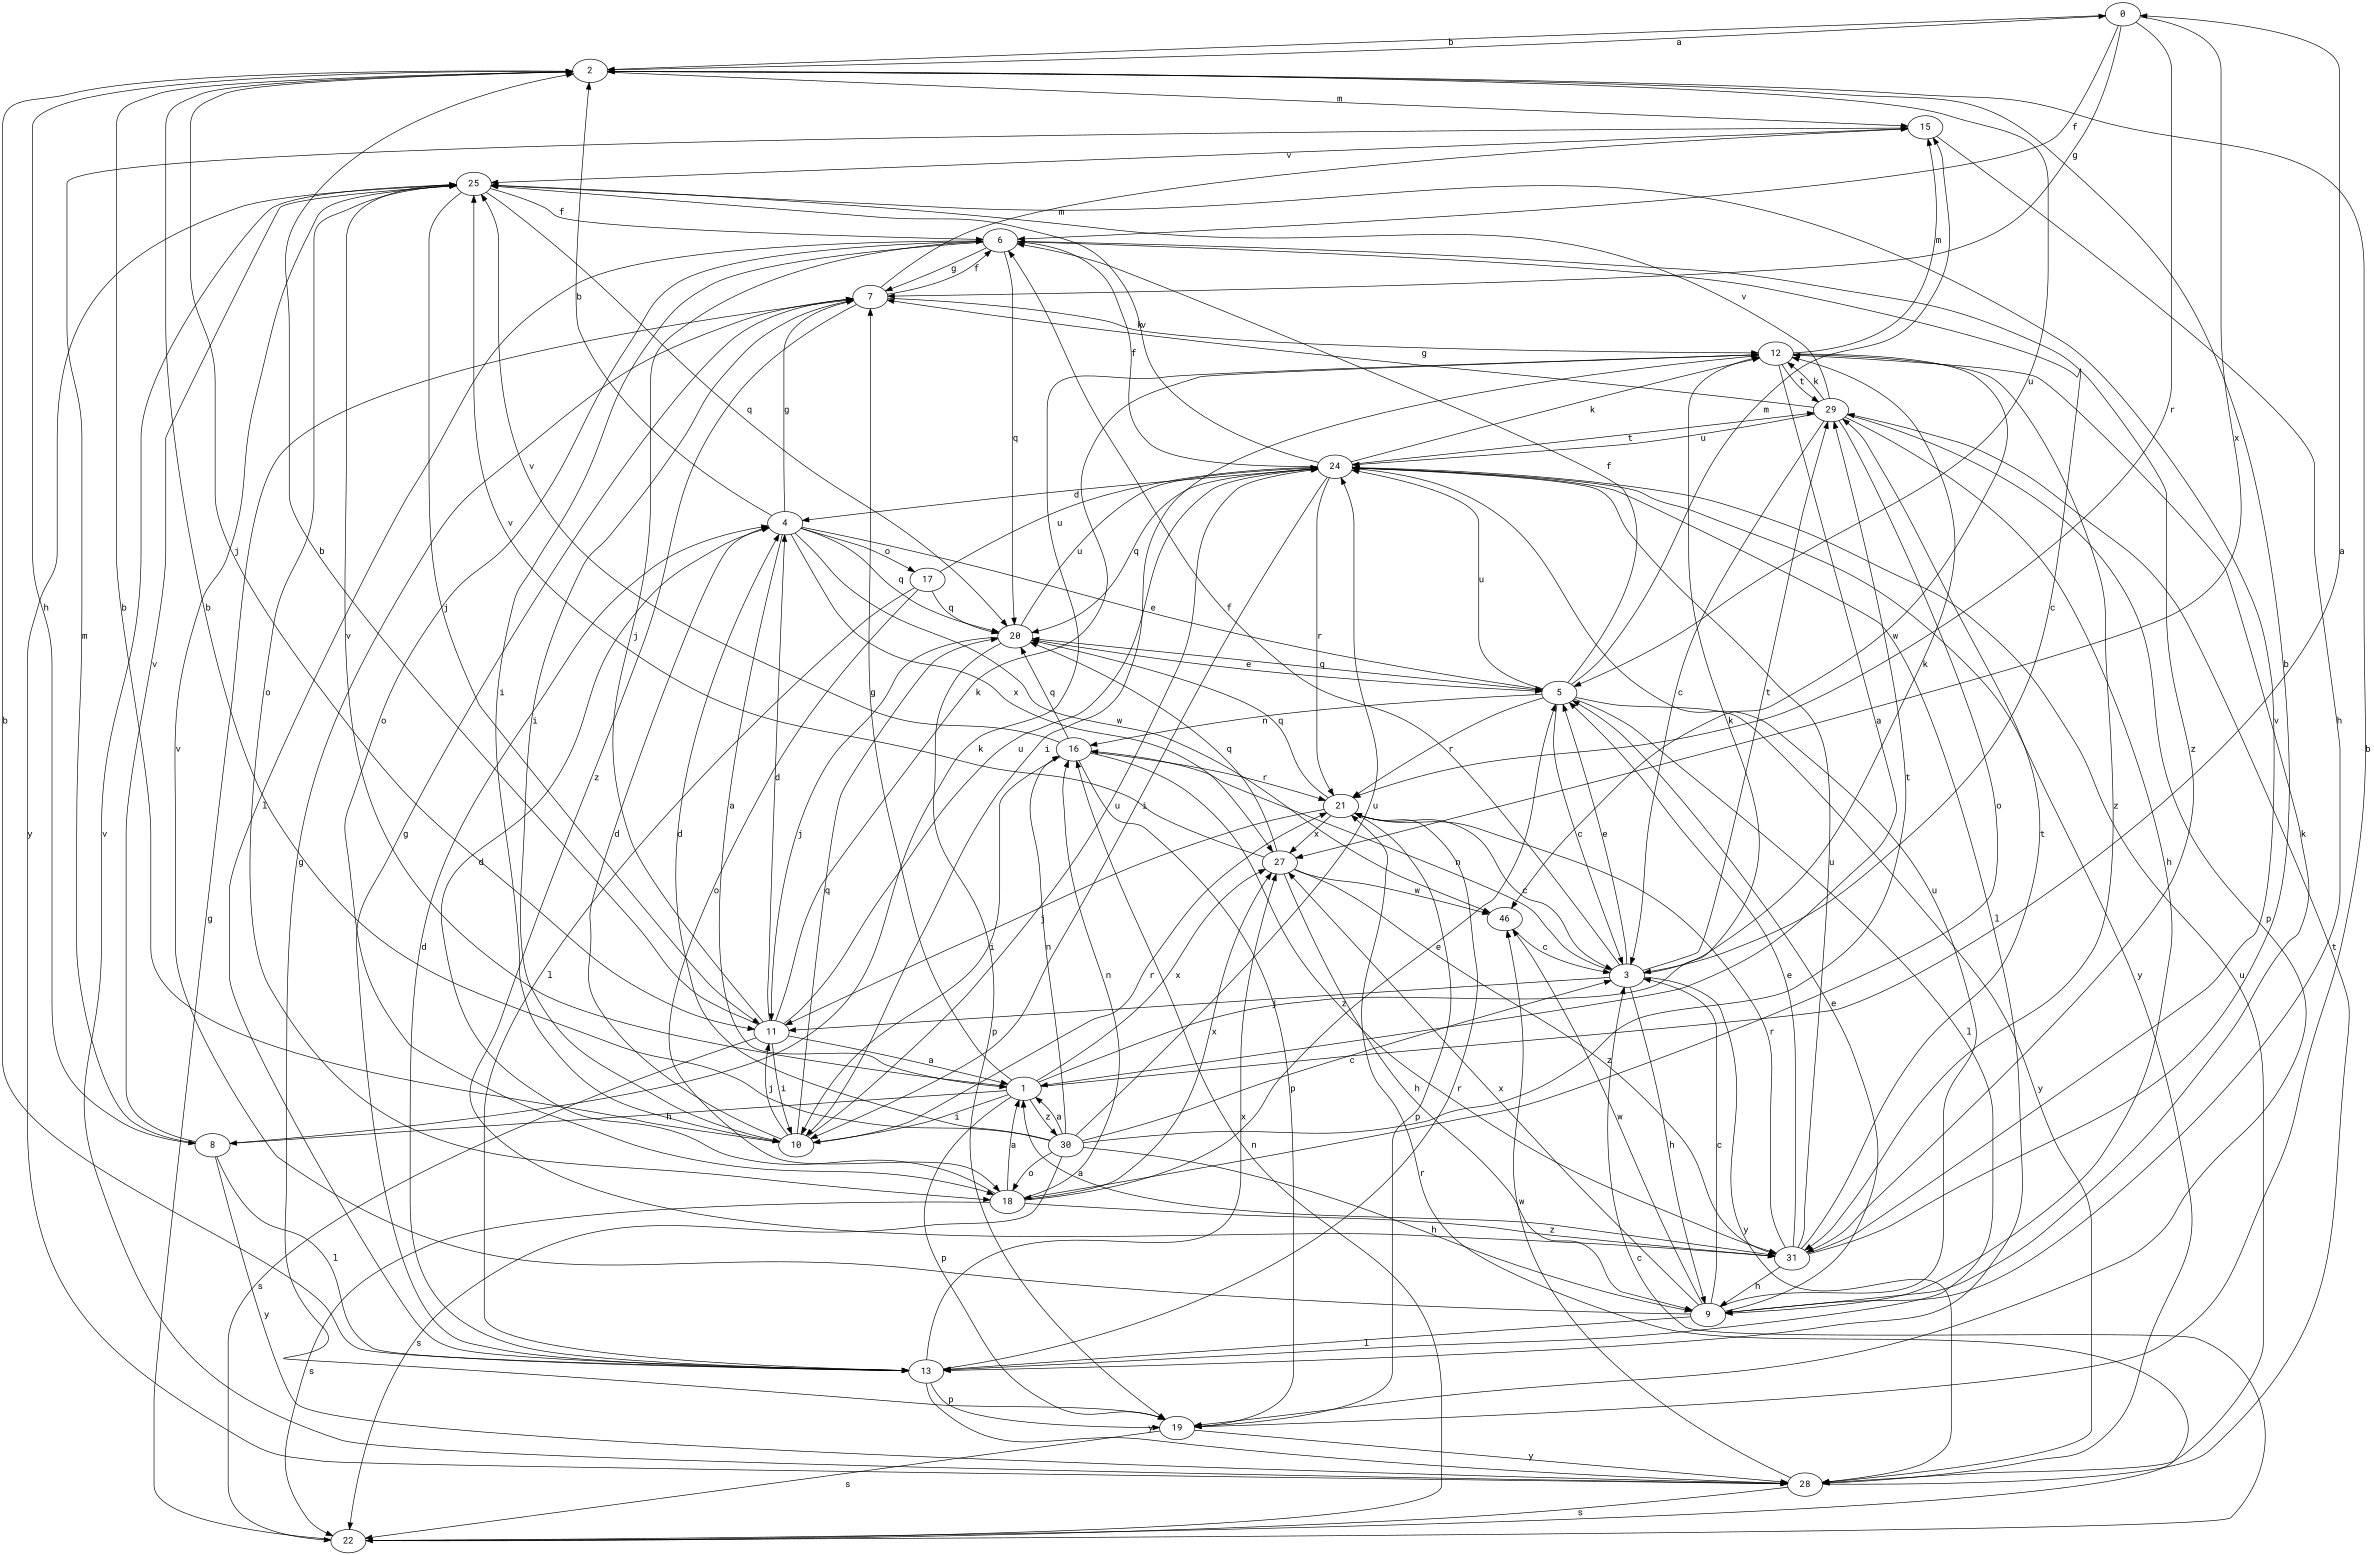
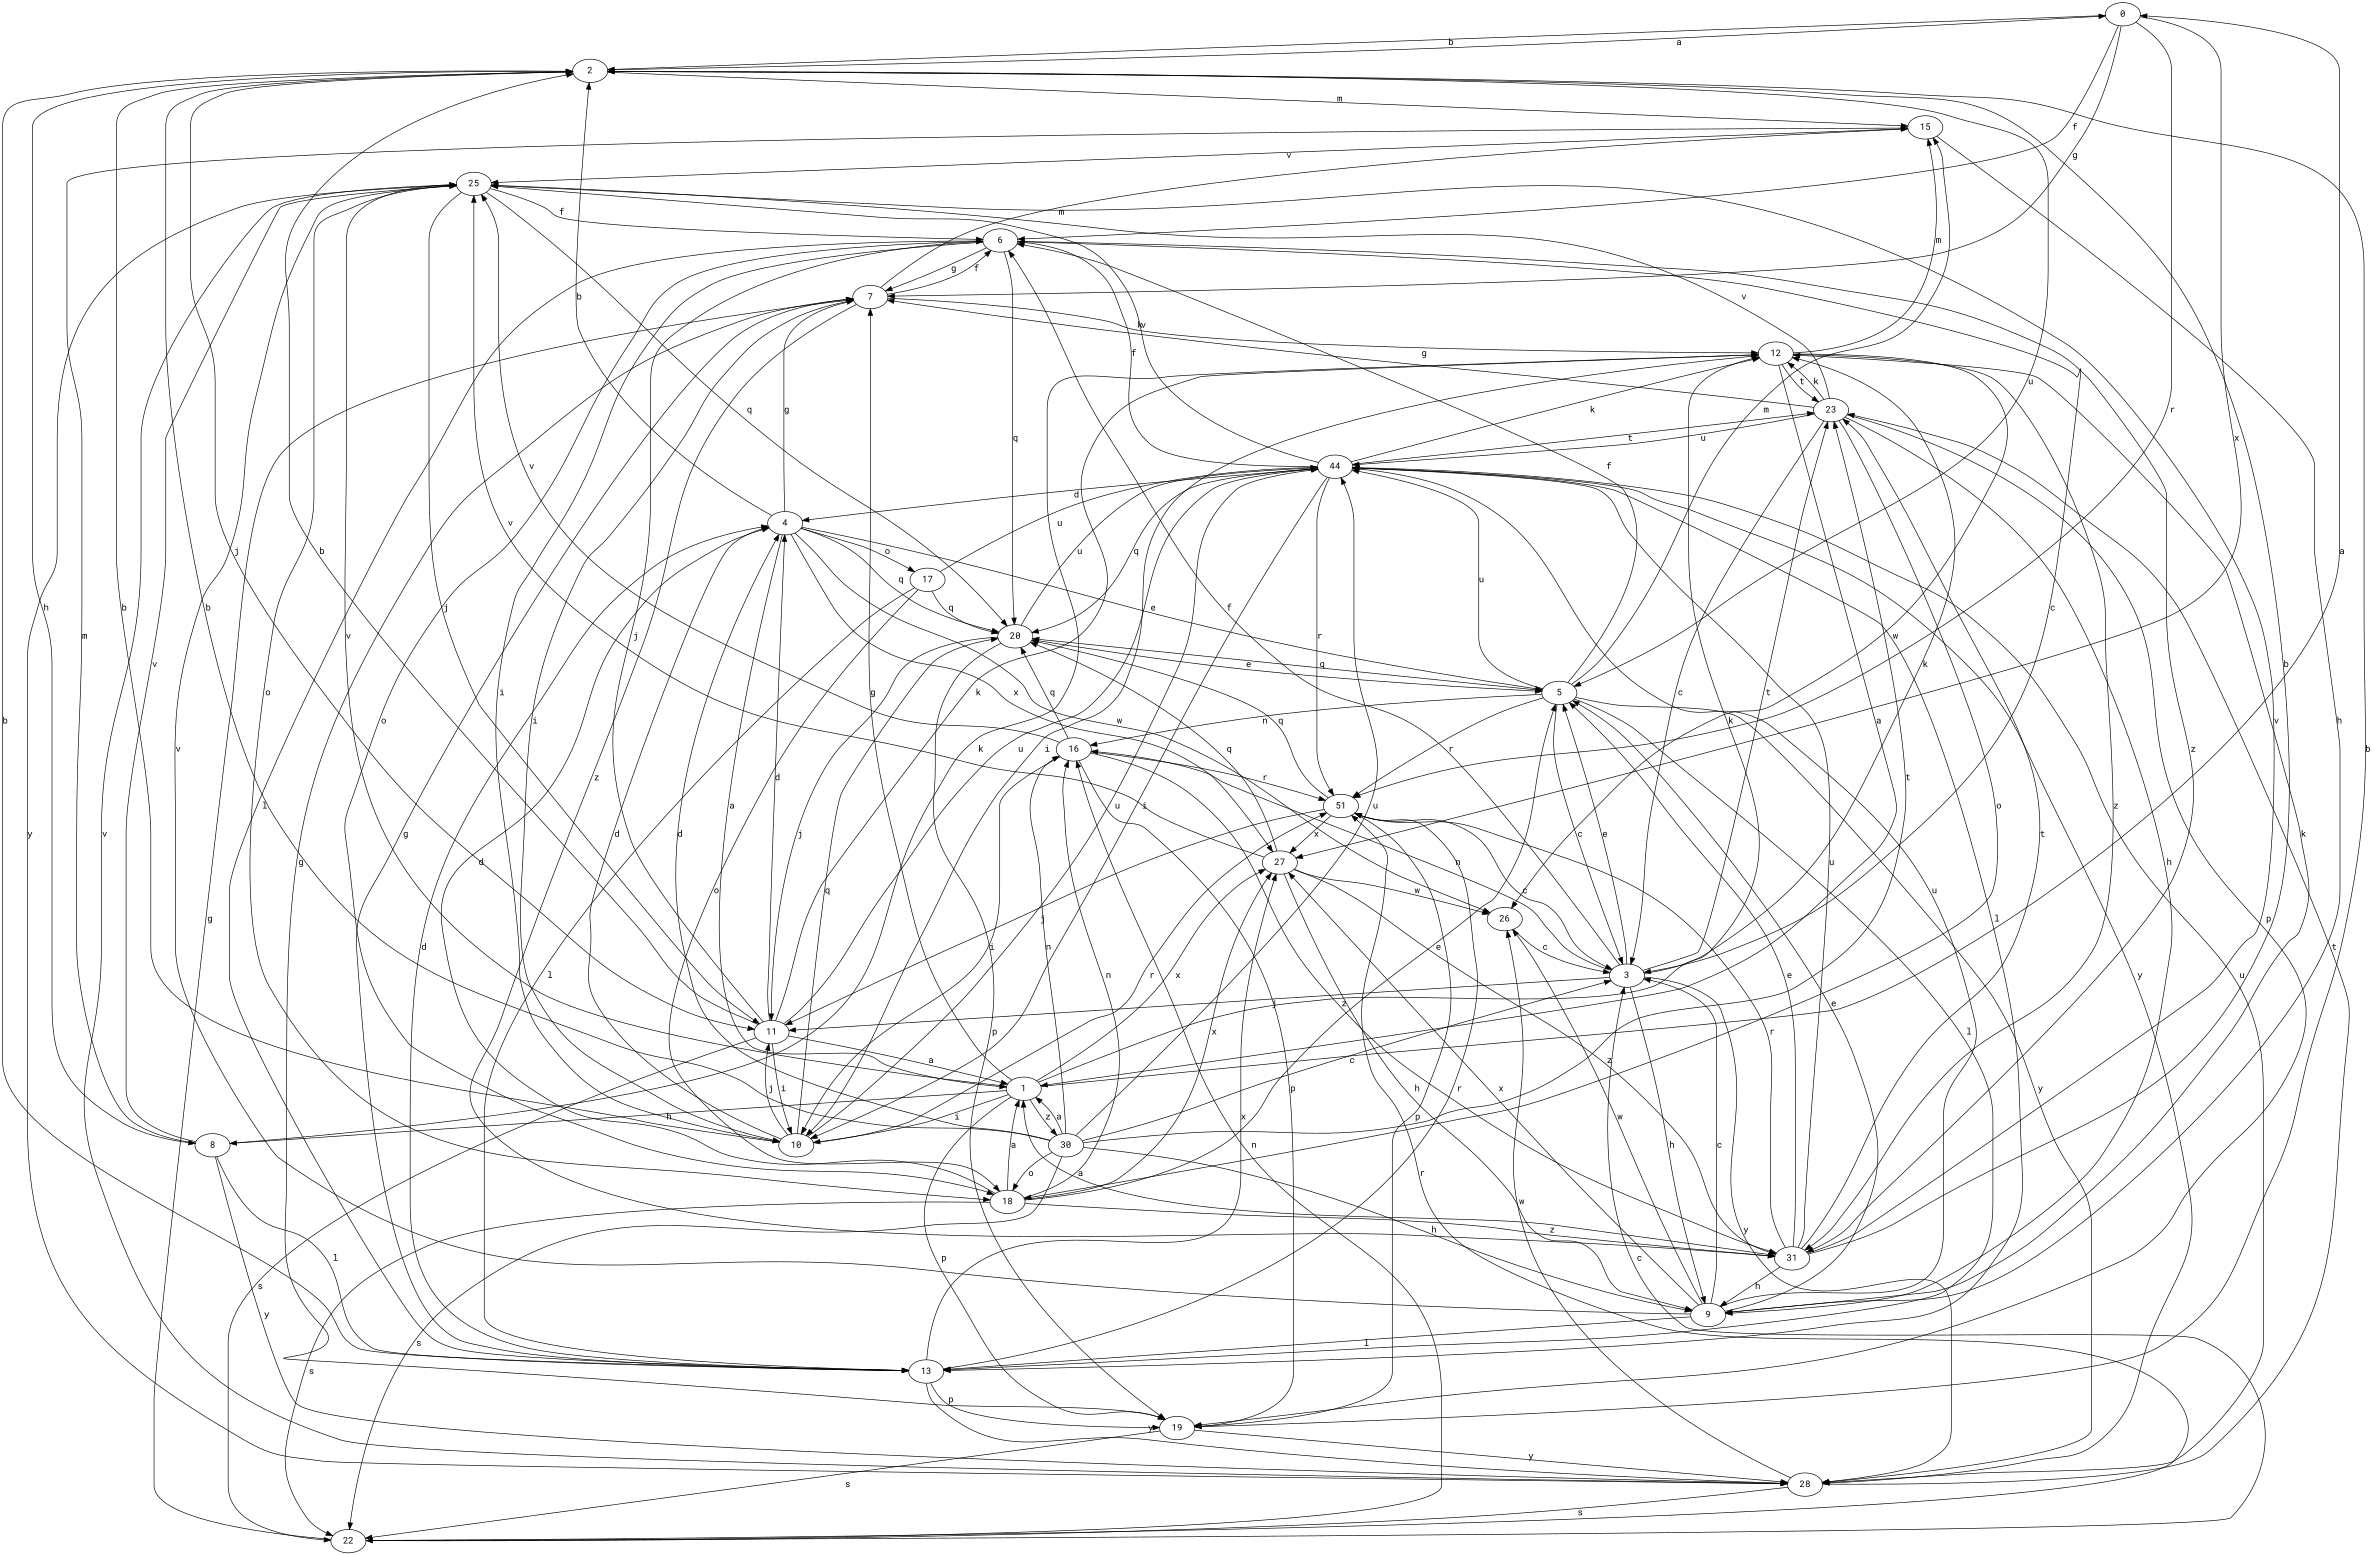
node "29": label "29" -> "23"
node "24": label "24" -> "44"
node "21": label "21" -> "51"
node "46": label "46" -> "26"
